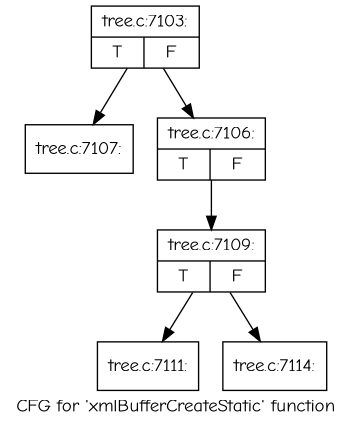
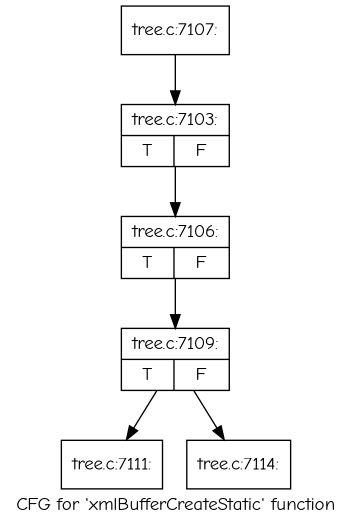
edge "tree.c:7103:" -> "tree.c:7107:": reversed
